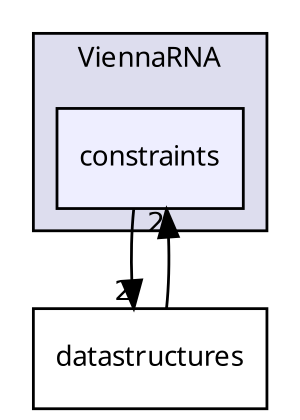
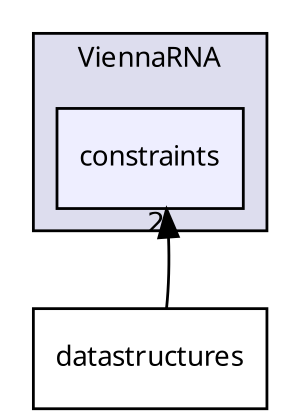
edge "constraints" -> "datastructures": removed
